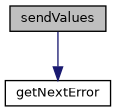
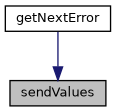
edge "sendValues" -> "getNextError": reversed
